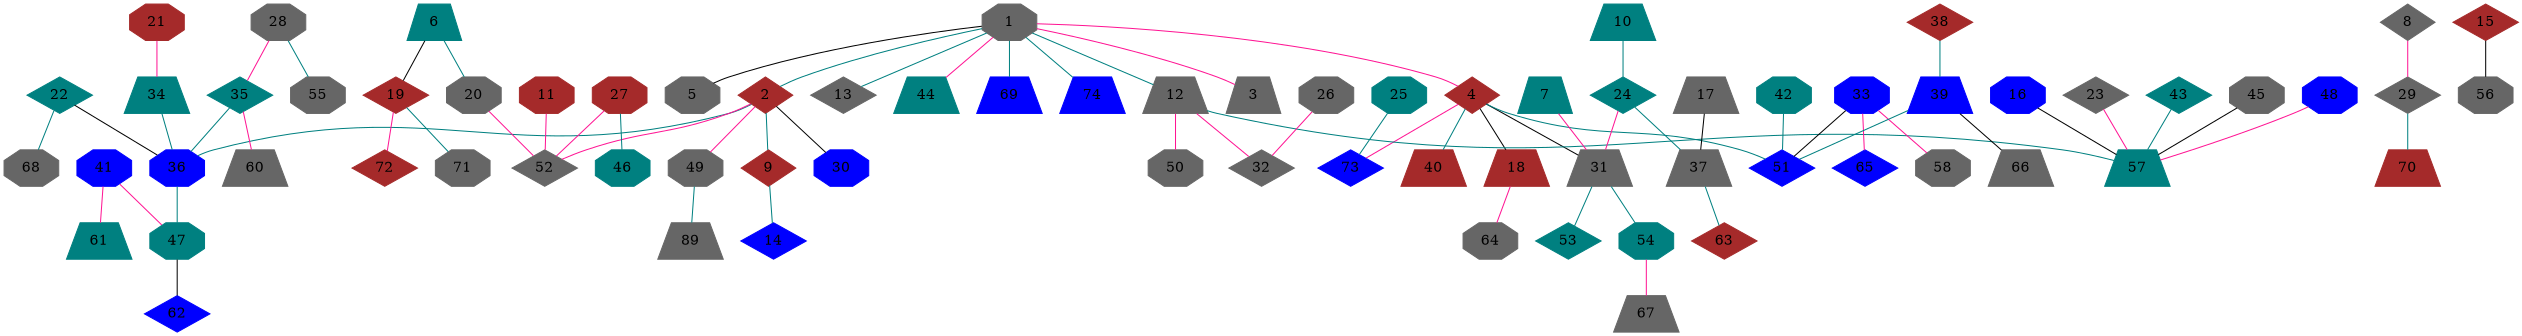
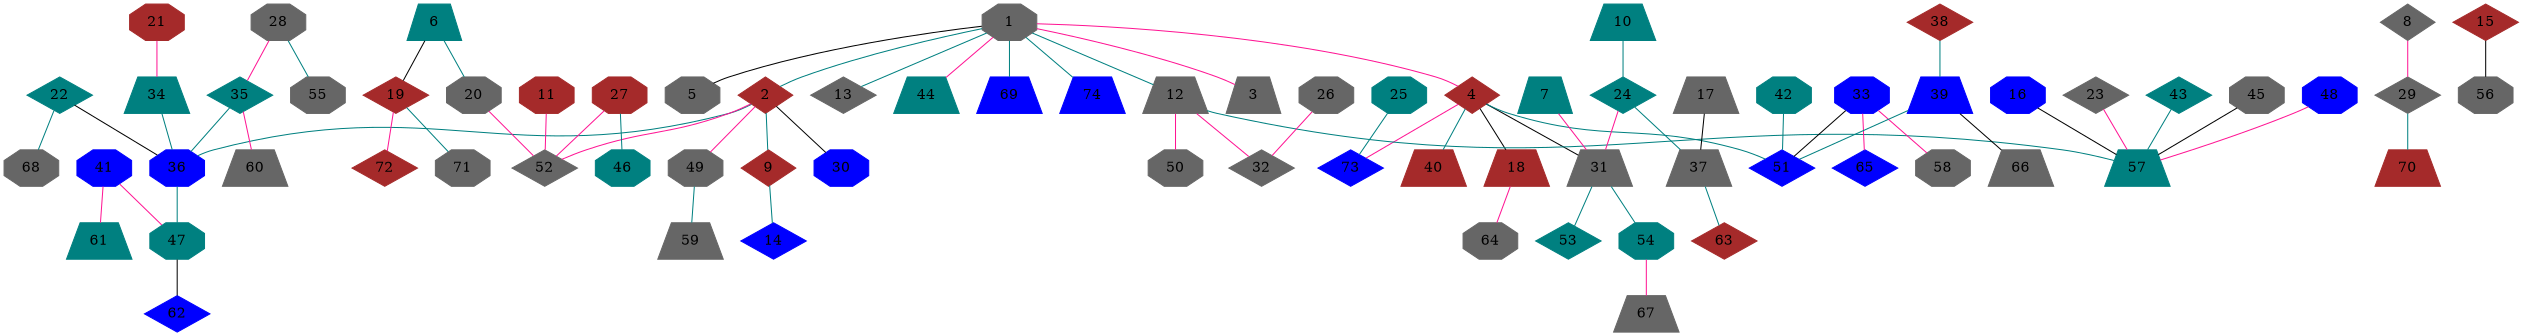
node "89": label "89" -> "59"
